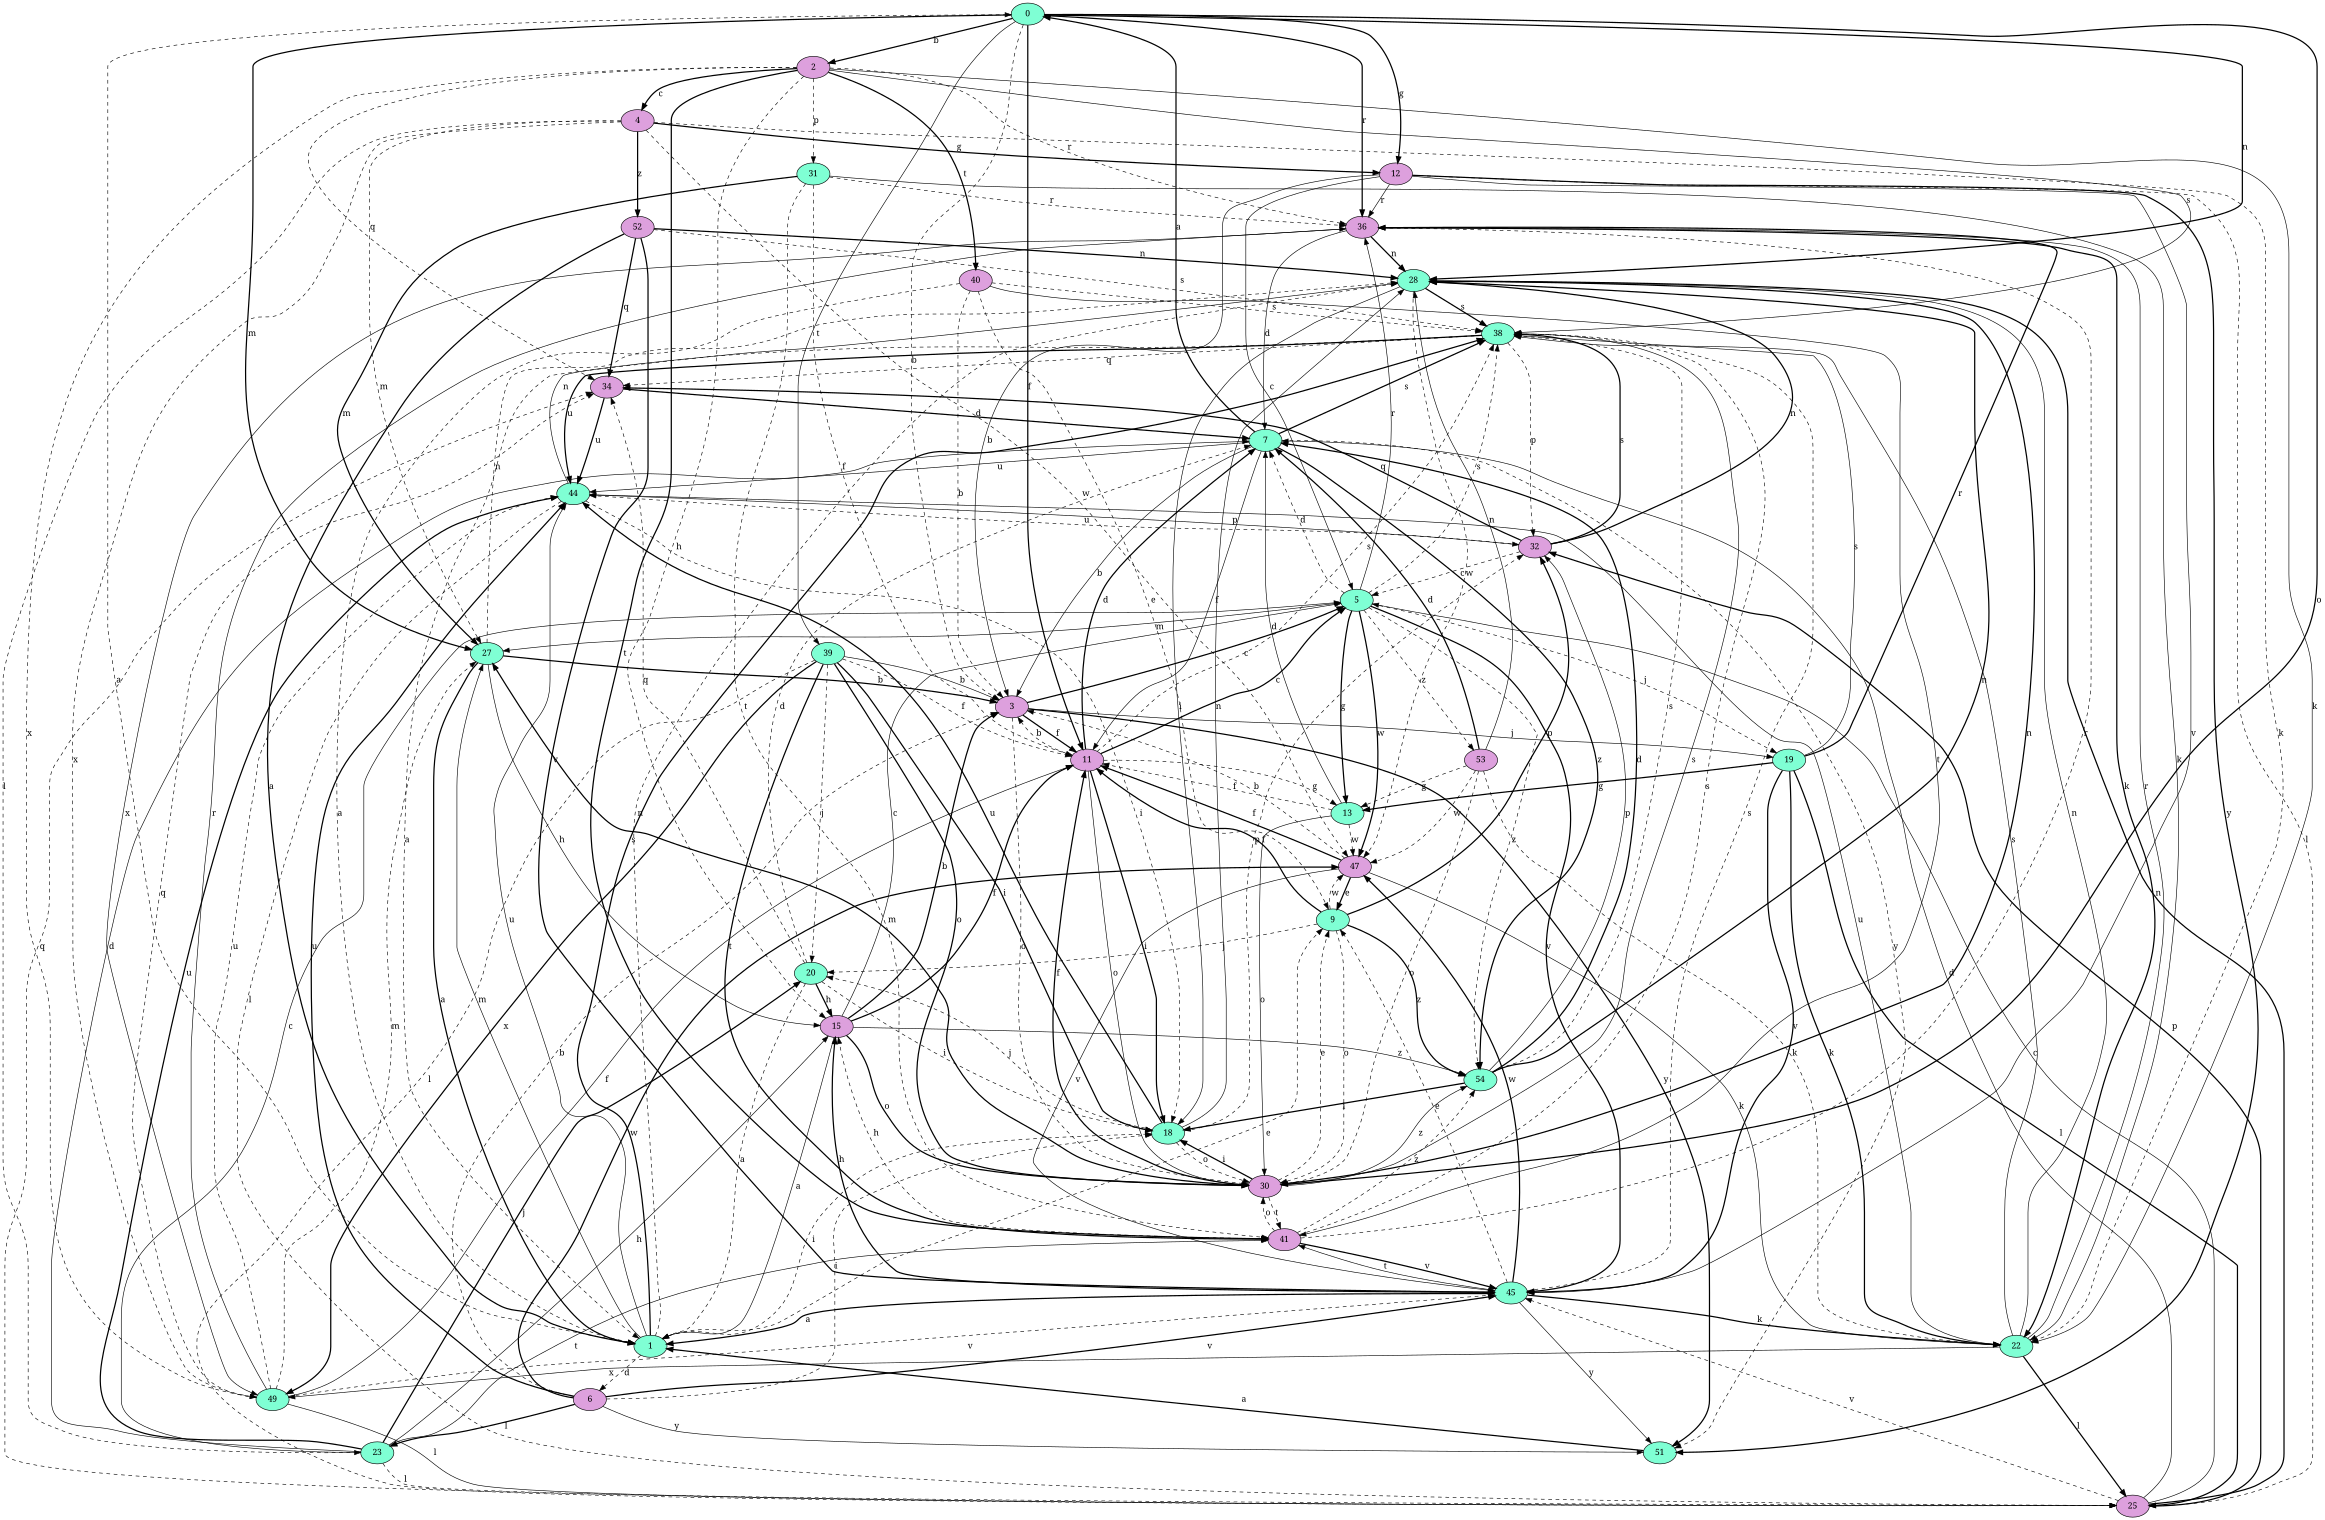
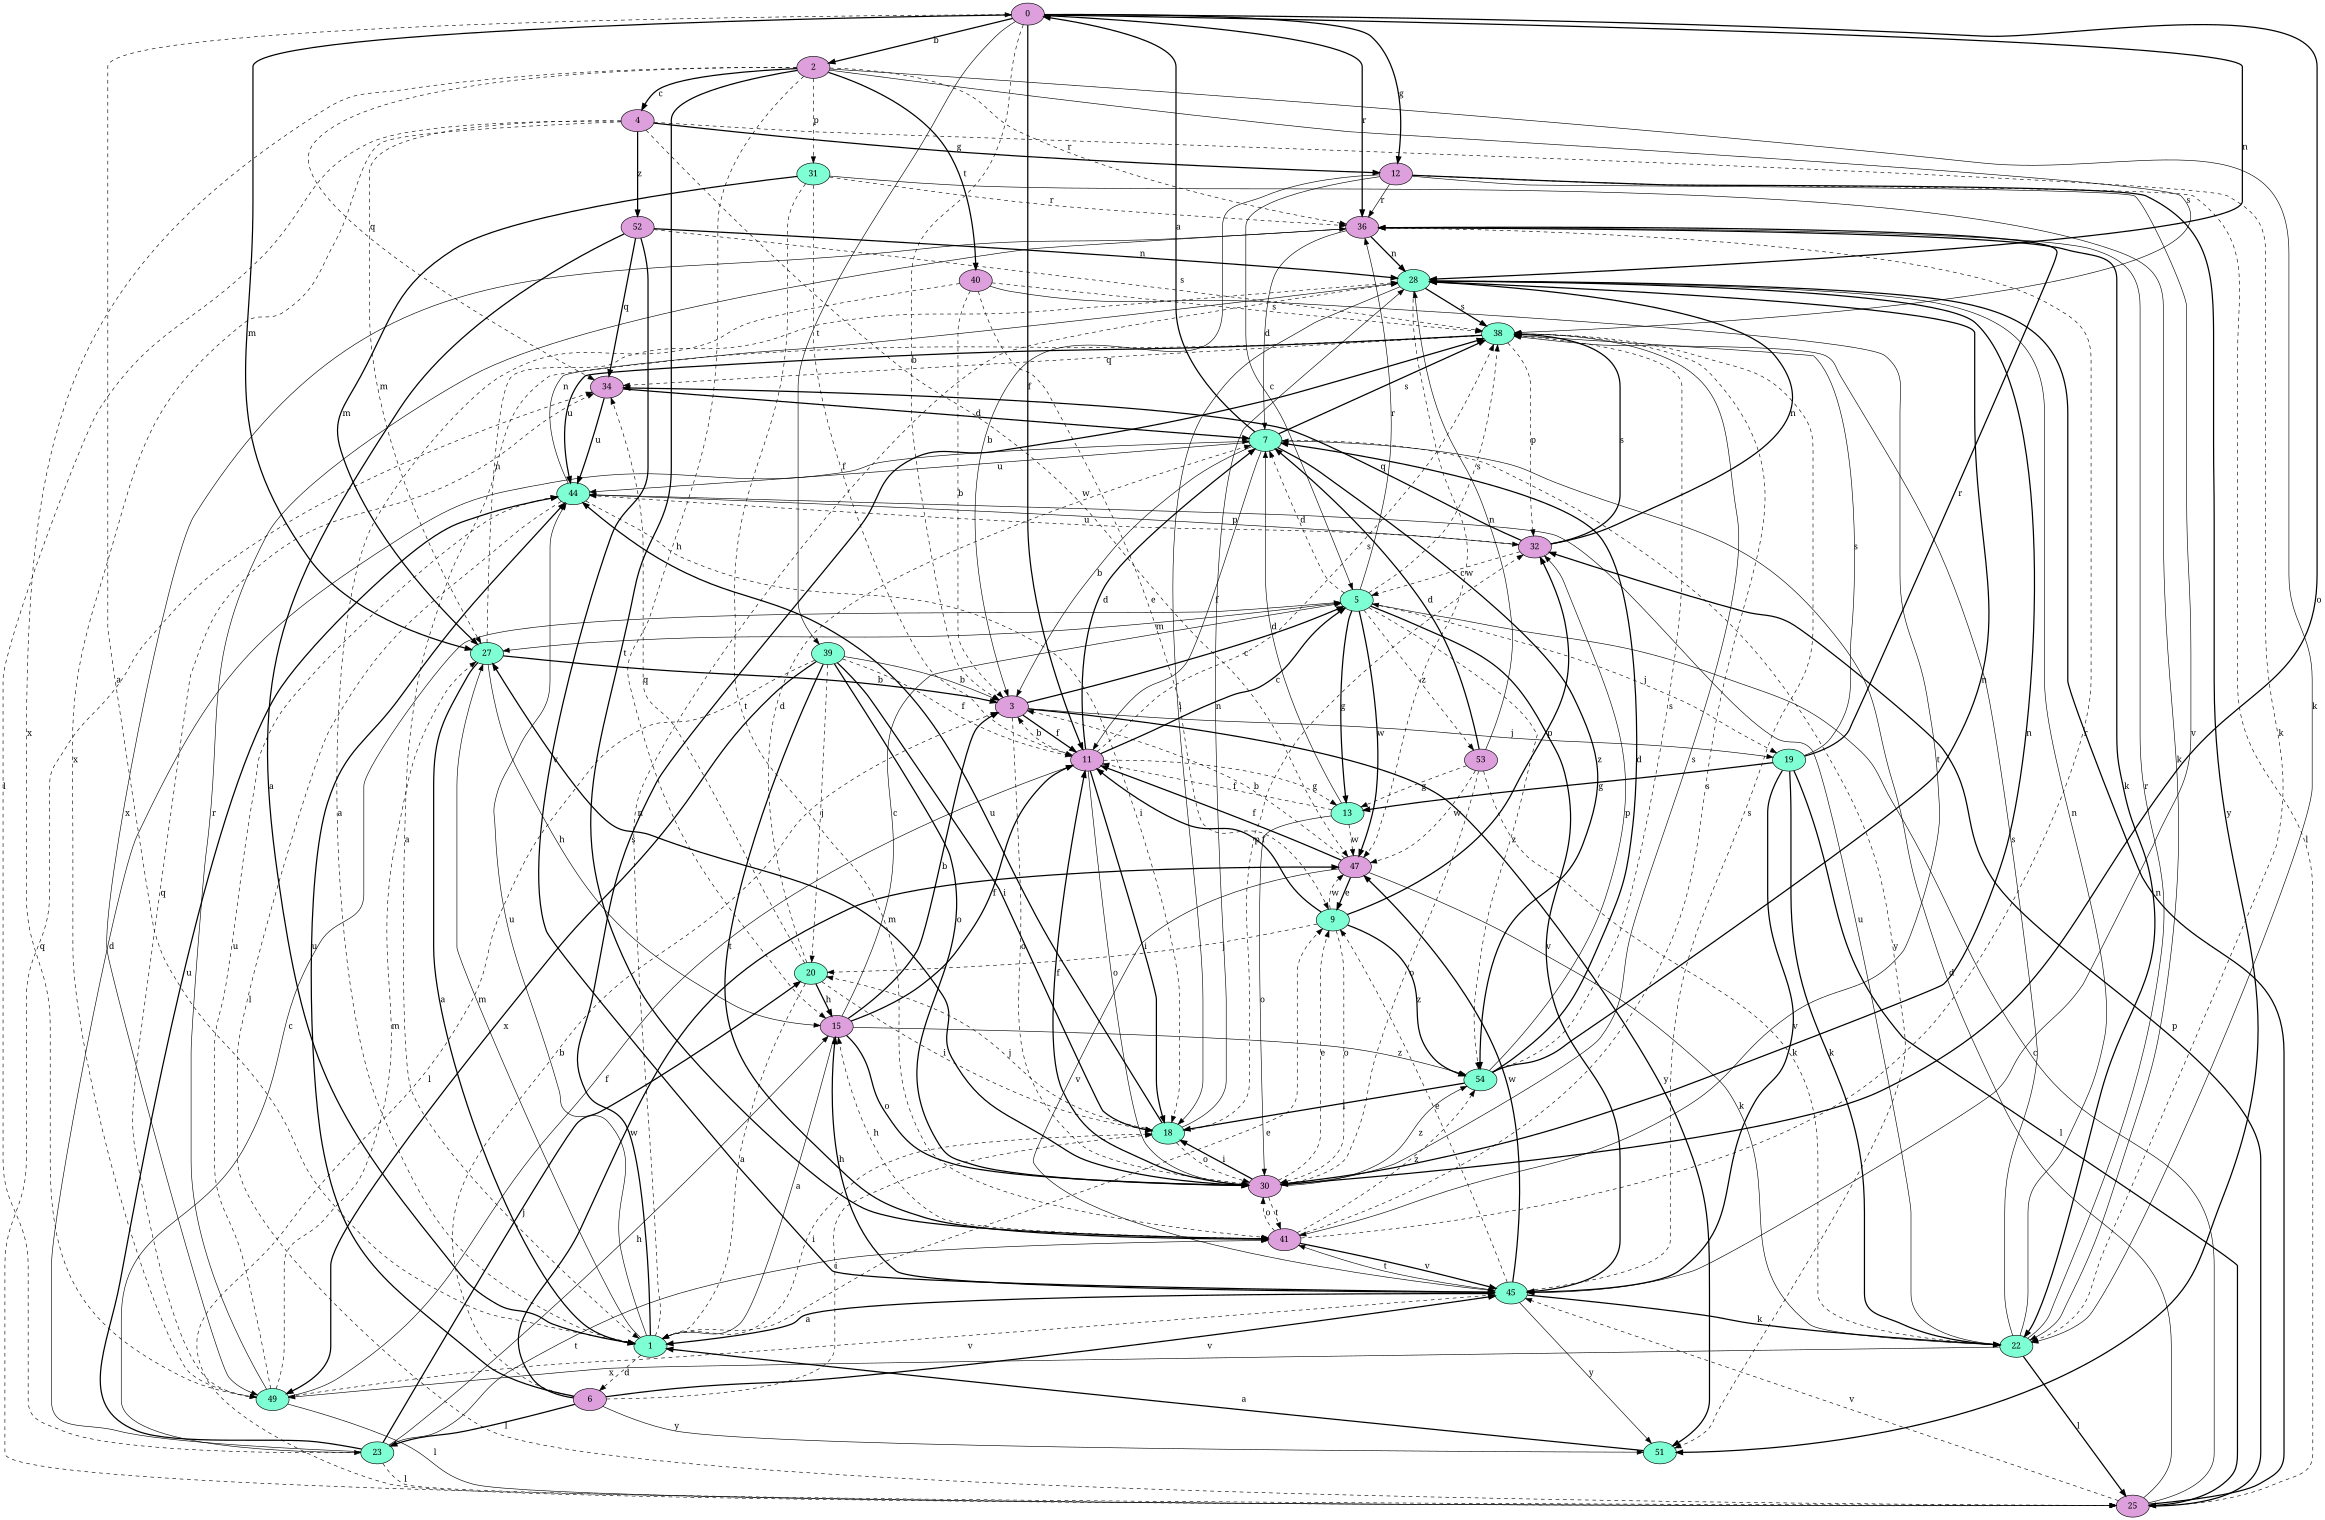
node "0": fillcolor aquamarine -> plum
